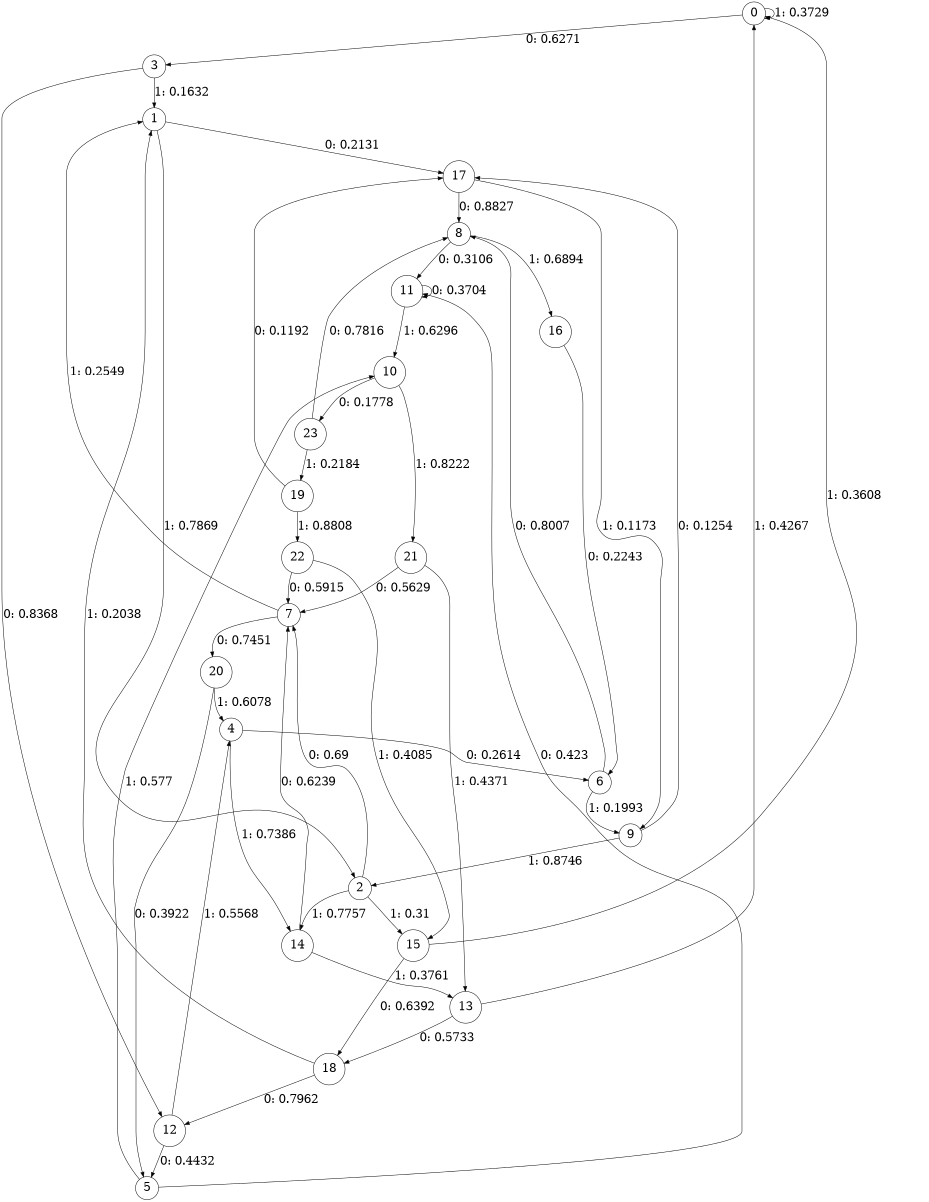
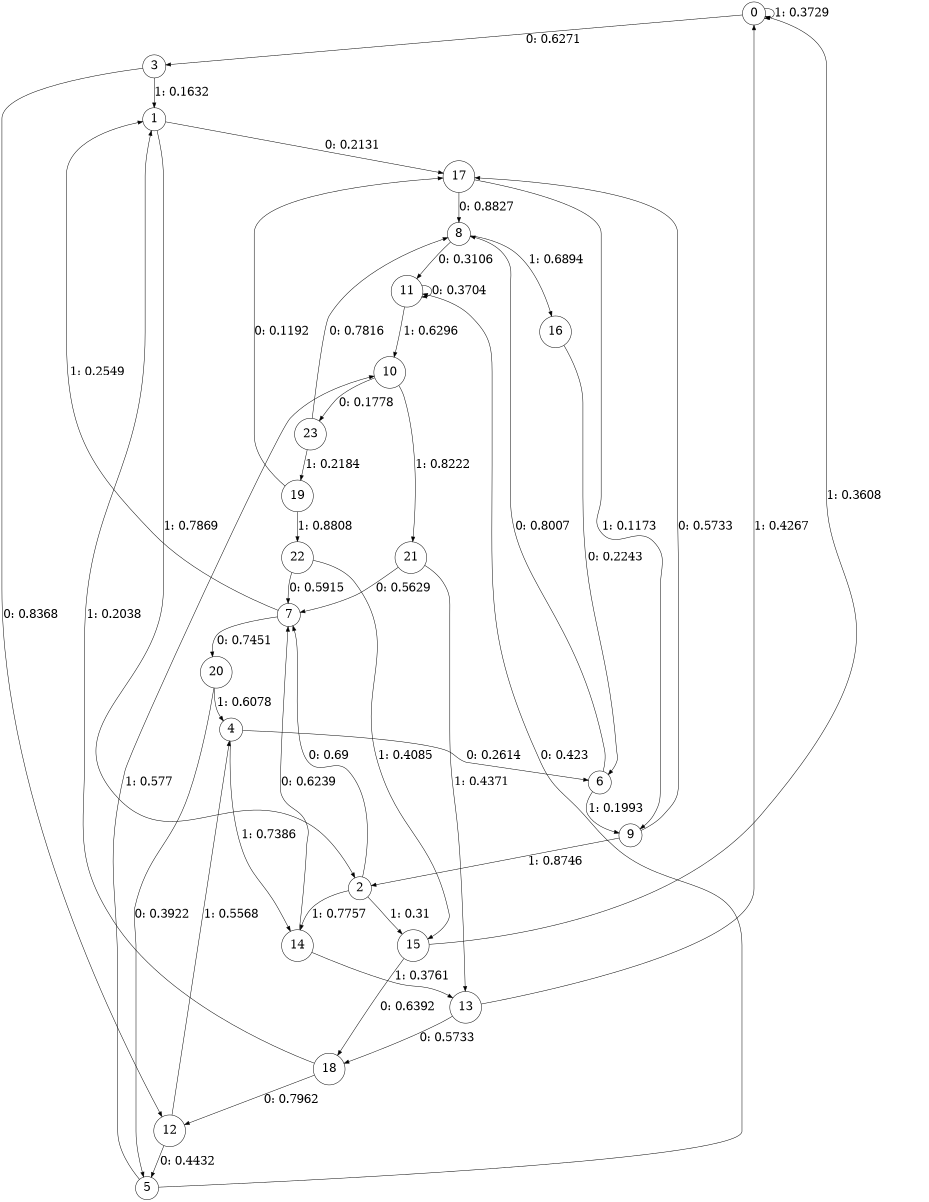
edge "9" -> "17": label "0: 0.1254   " -> "0: 0.5733   "
